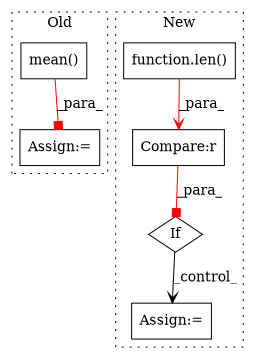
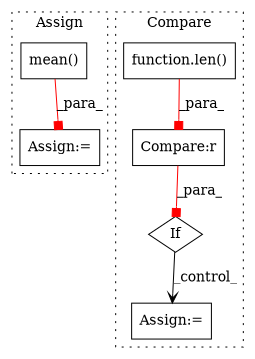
cluster "Old": label "Old" -> "Assign"
cluster "New": label "New" -> "Compare"
edge "function.len()" -> "Compare:r": arrowhead vee -> box
